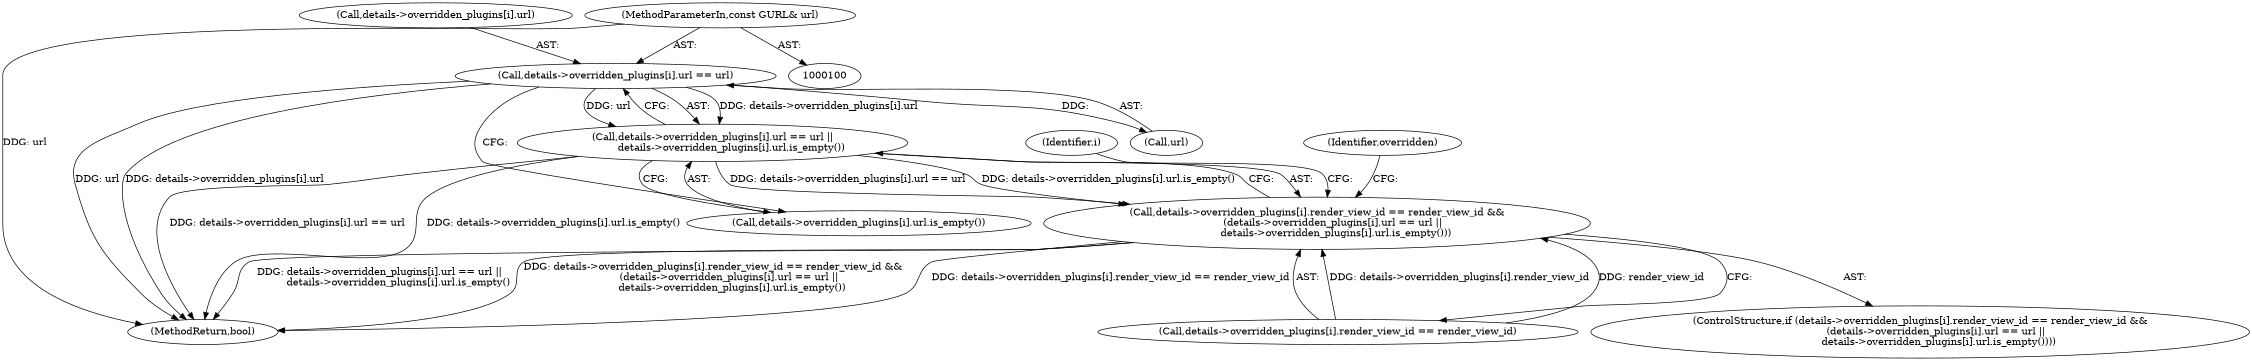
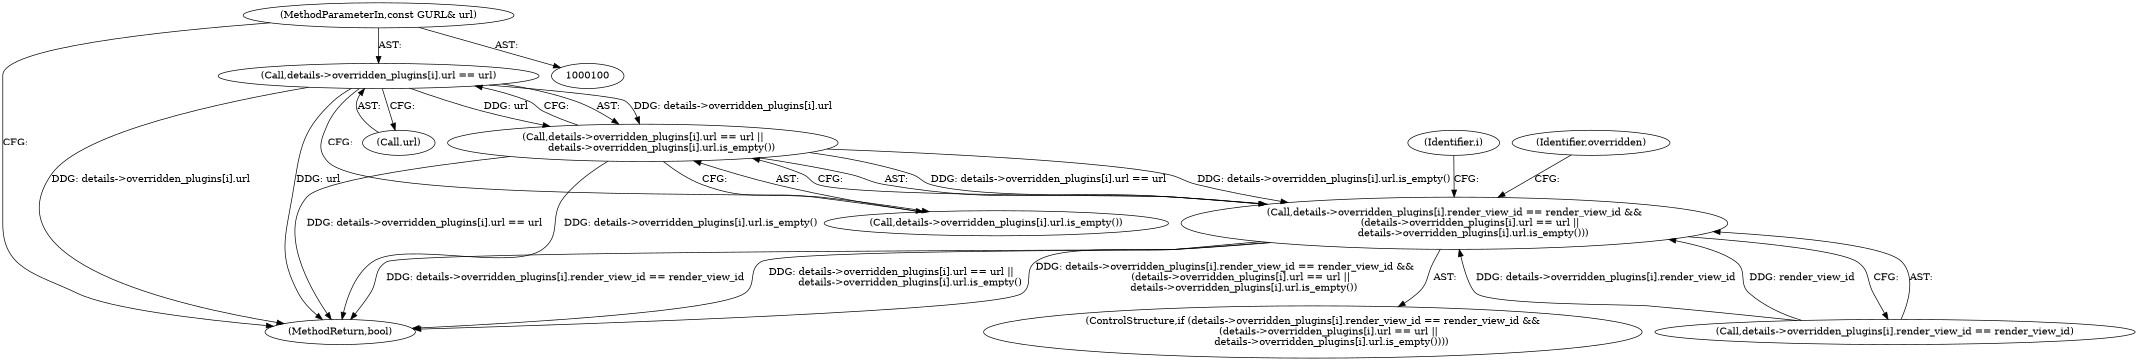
node "(Call,details->overridden_plugins[i].url)": removed
edge "(Call,details->overridden_plugins[i].url == url)" -> "(Call,url)": label "DDG: " -> "CFG: "
edge "(MethodParameterIn,const GURL& url)" -> "(MethodReturn,bool)": label "DDG: url" -> "CFG: "
